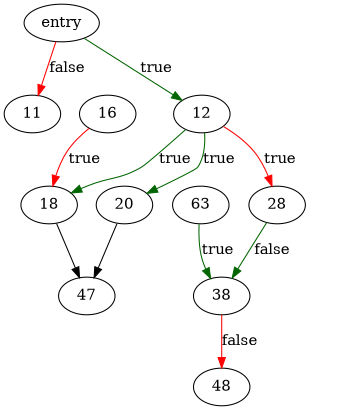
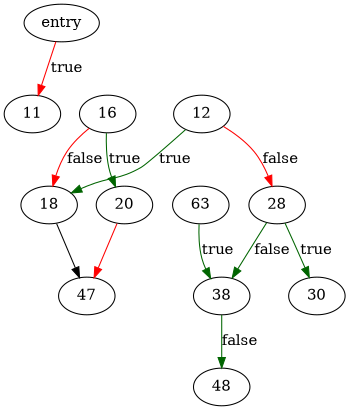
edge "entry" -> "12": removed, label "true"
edge "entry" -> "11": label "false" -> "true"
edge "16" -> "18": label "true" -> "false"
edge "12" -> "28": label "true" -> "false"
edge "12" -> "20": now "16" -> "20"
edge "20" -> "47": color black -> red
node "30": added
edge "38" -> "48": color red -> darkgreen
